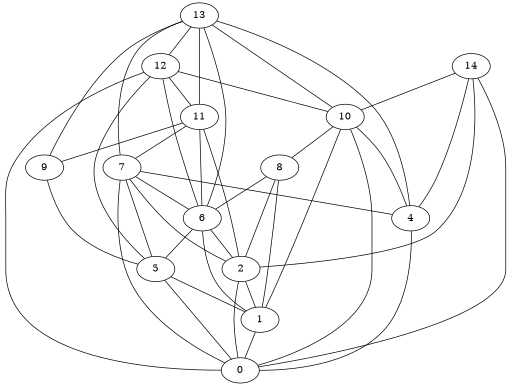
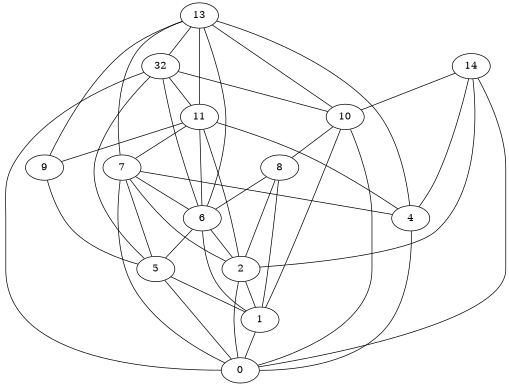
node "12": label "12" -> "32"
edge "4" -> "10": now "4" -> "11"
